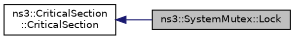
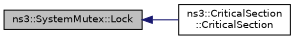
edge "ns3::SystemMutex::Lock" -> "ns3::CriticalSection ::CriticalSection": reversed
